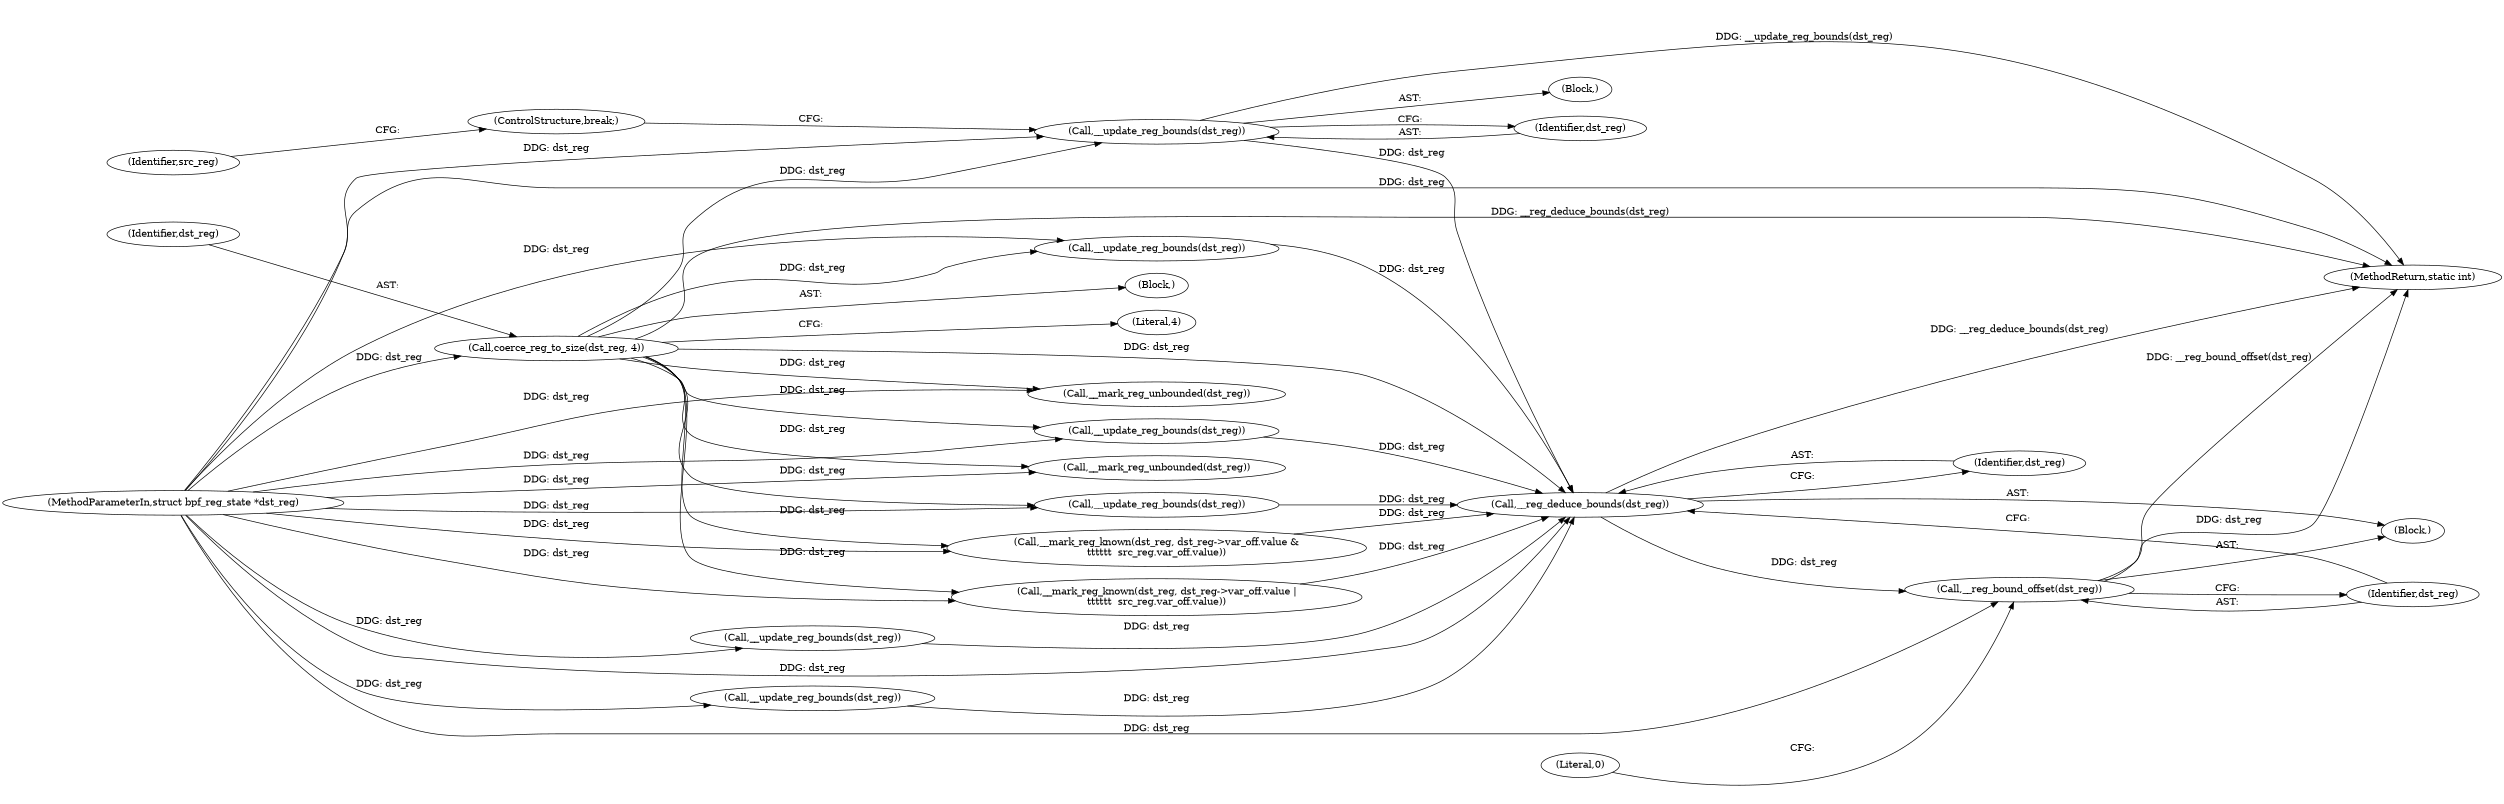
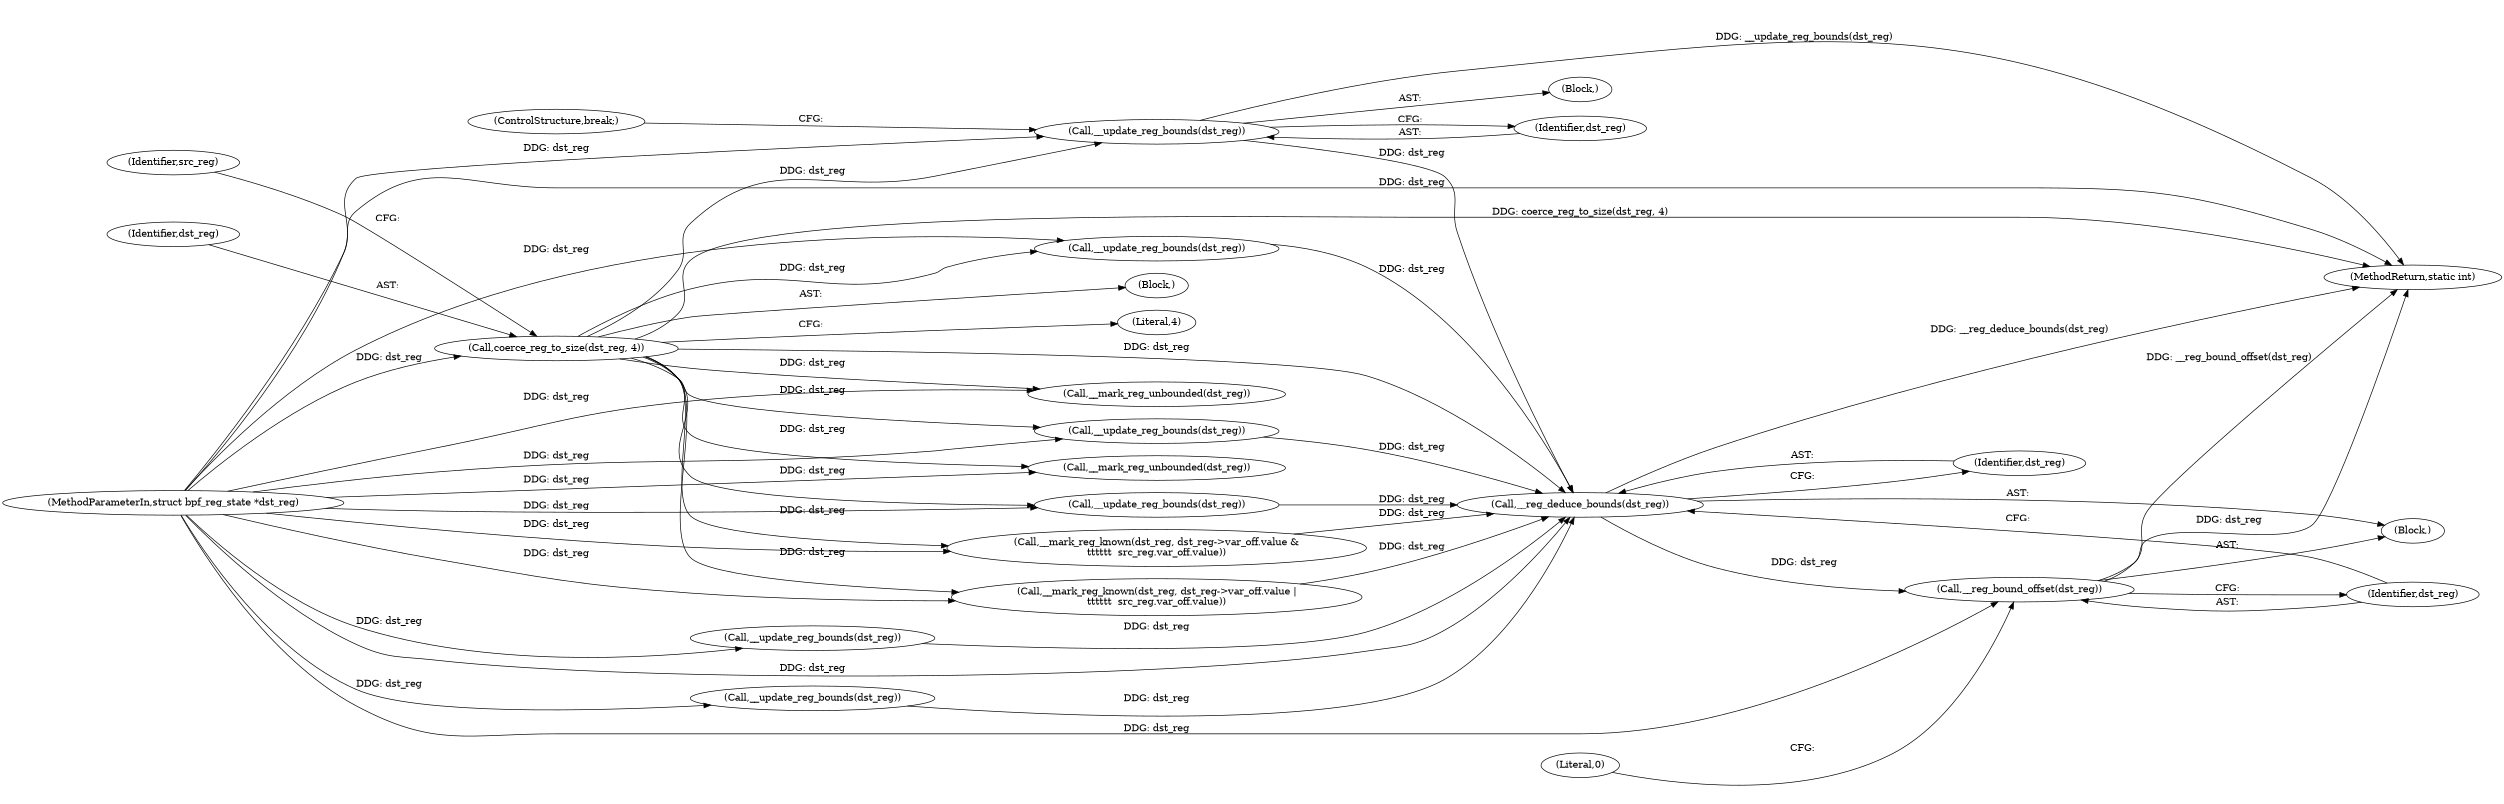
edge "(Identifier,src_reg)" -> "(ControlStructure,break;)": now "(Identifier,src_reg)" -> "(Call,coerce_reg_to_size(dst_reg, 4))"
edge "(Call,coerce_reg_to_size(dst_reg, 4))" -> "(MethodReturn,static int)": label "DDG: __reg_deduce_bounds(dst_reg)" -> "DDG: coerce_reg_to_size(dst_reg, 4)"
